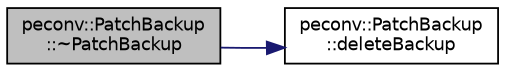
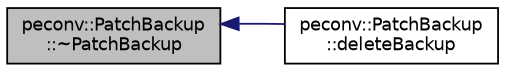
edge "peconv::PatchBackup ::~PatchBackup" -> "peconv::PatchBackup ::deleteBackup": reversed
